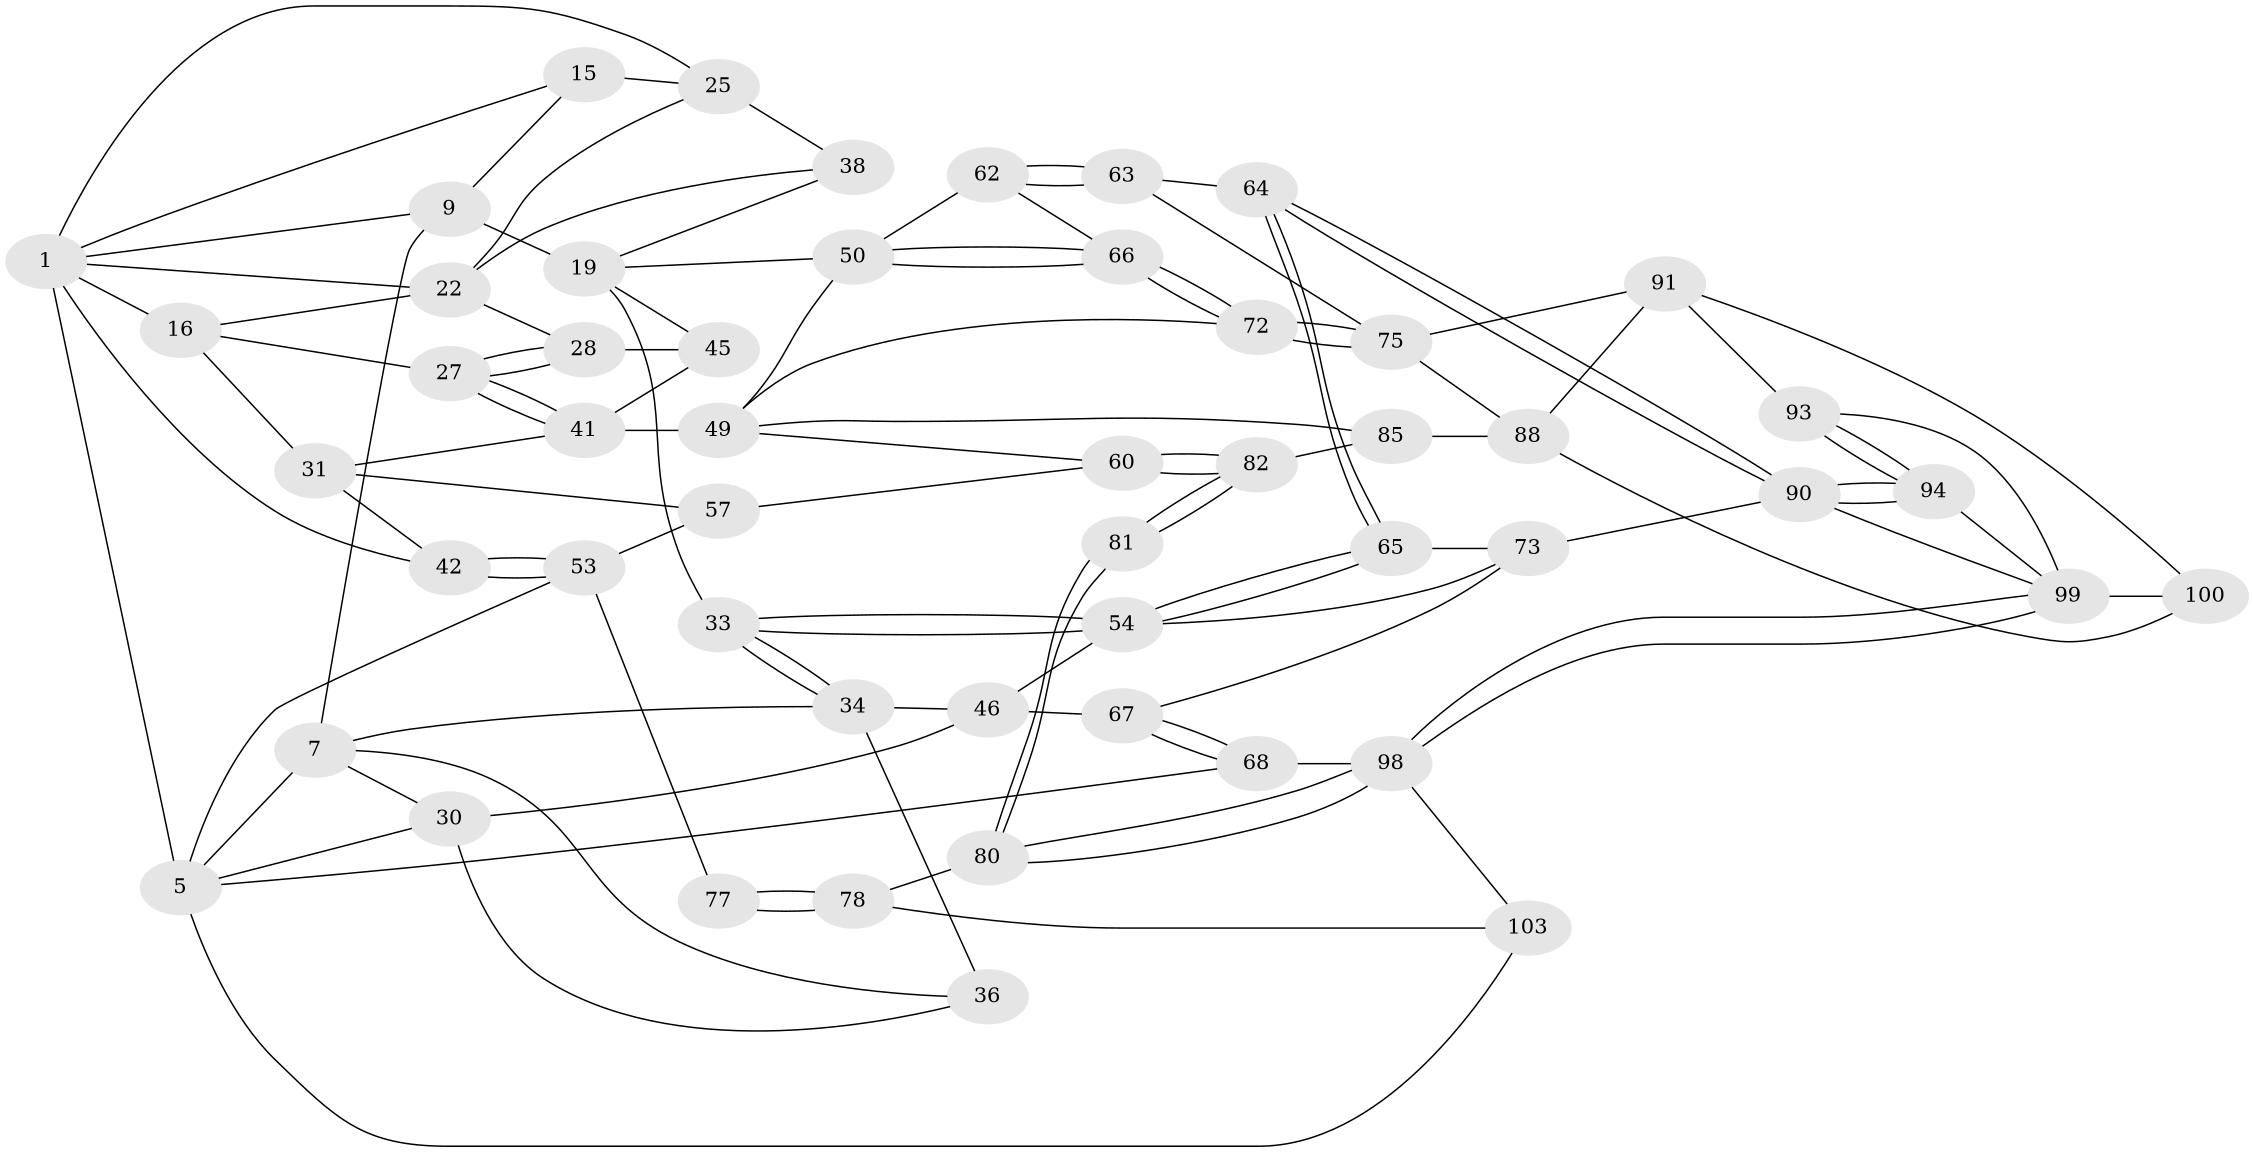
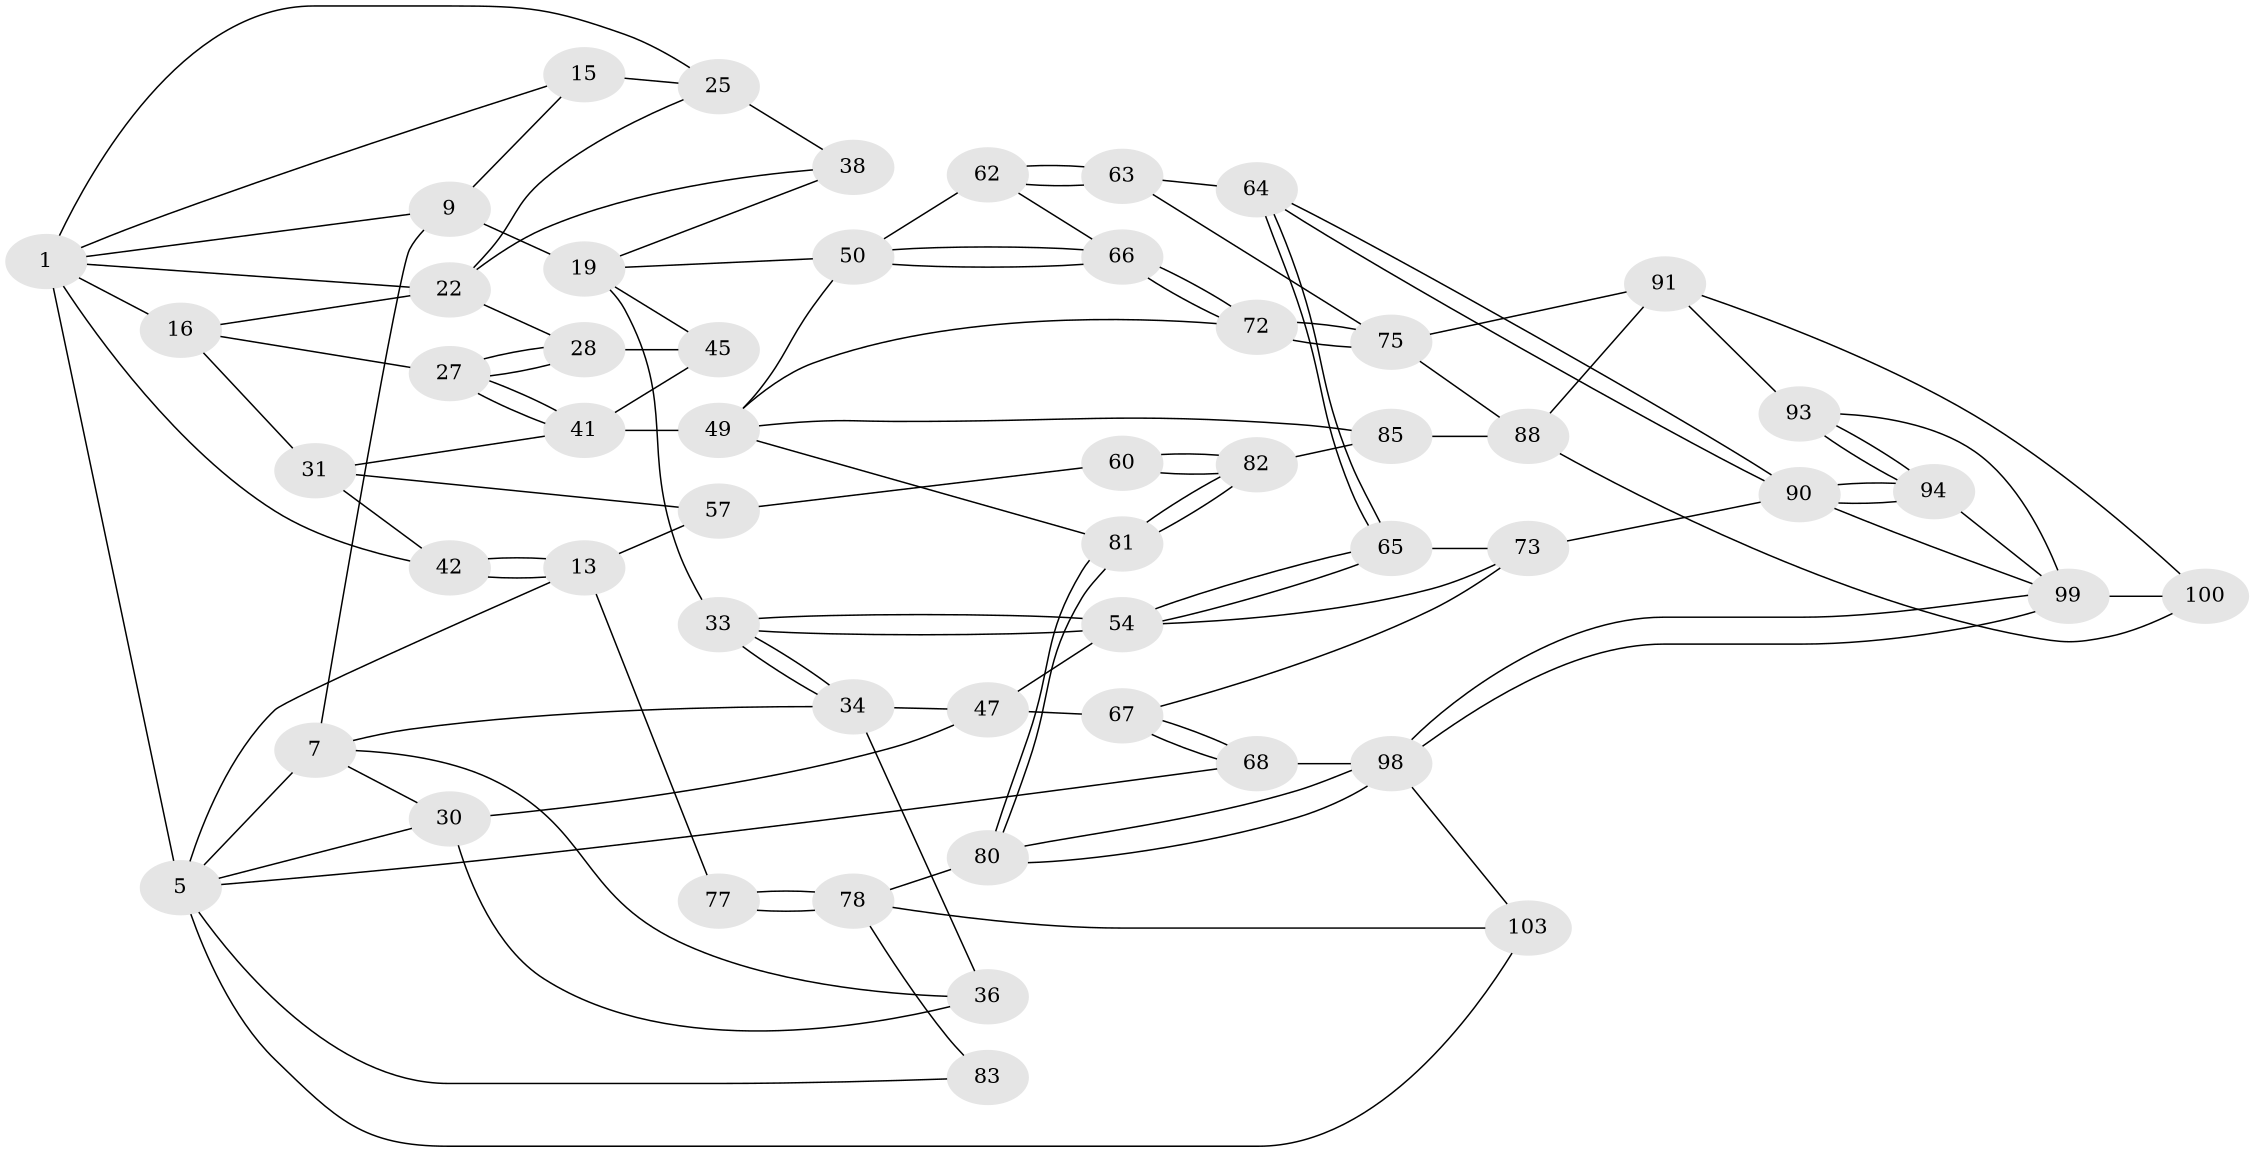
edge "49" -- "60": now "49" -- "81"
node "53": label "53" -> "13"
node "46": label "46" -> "47"
node "83": added
